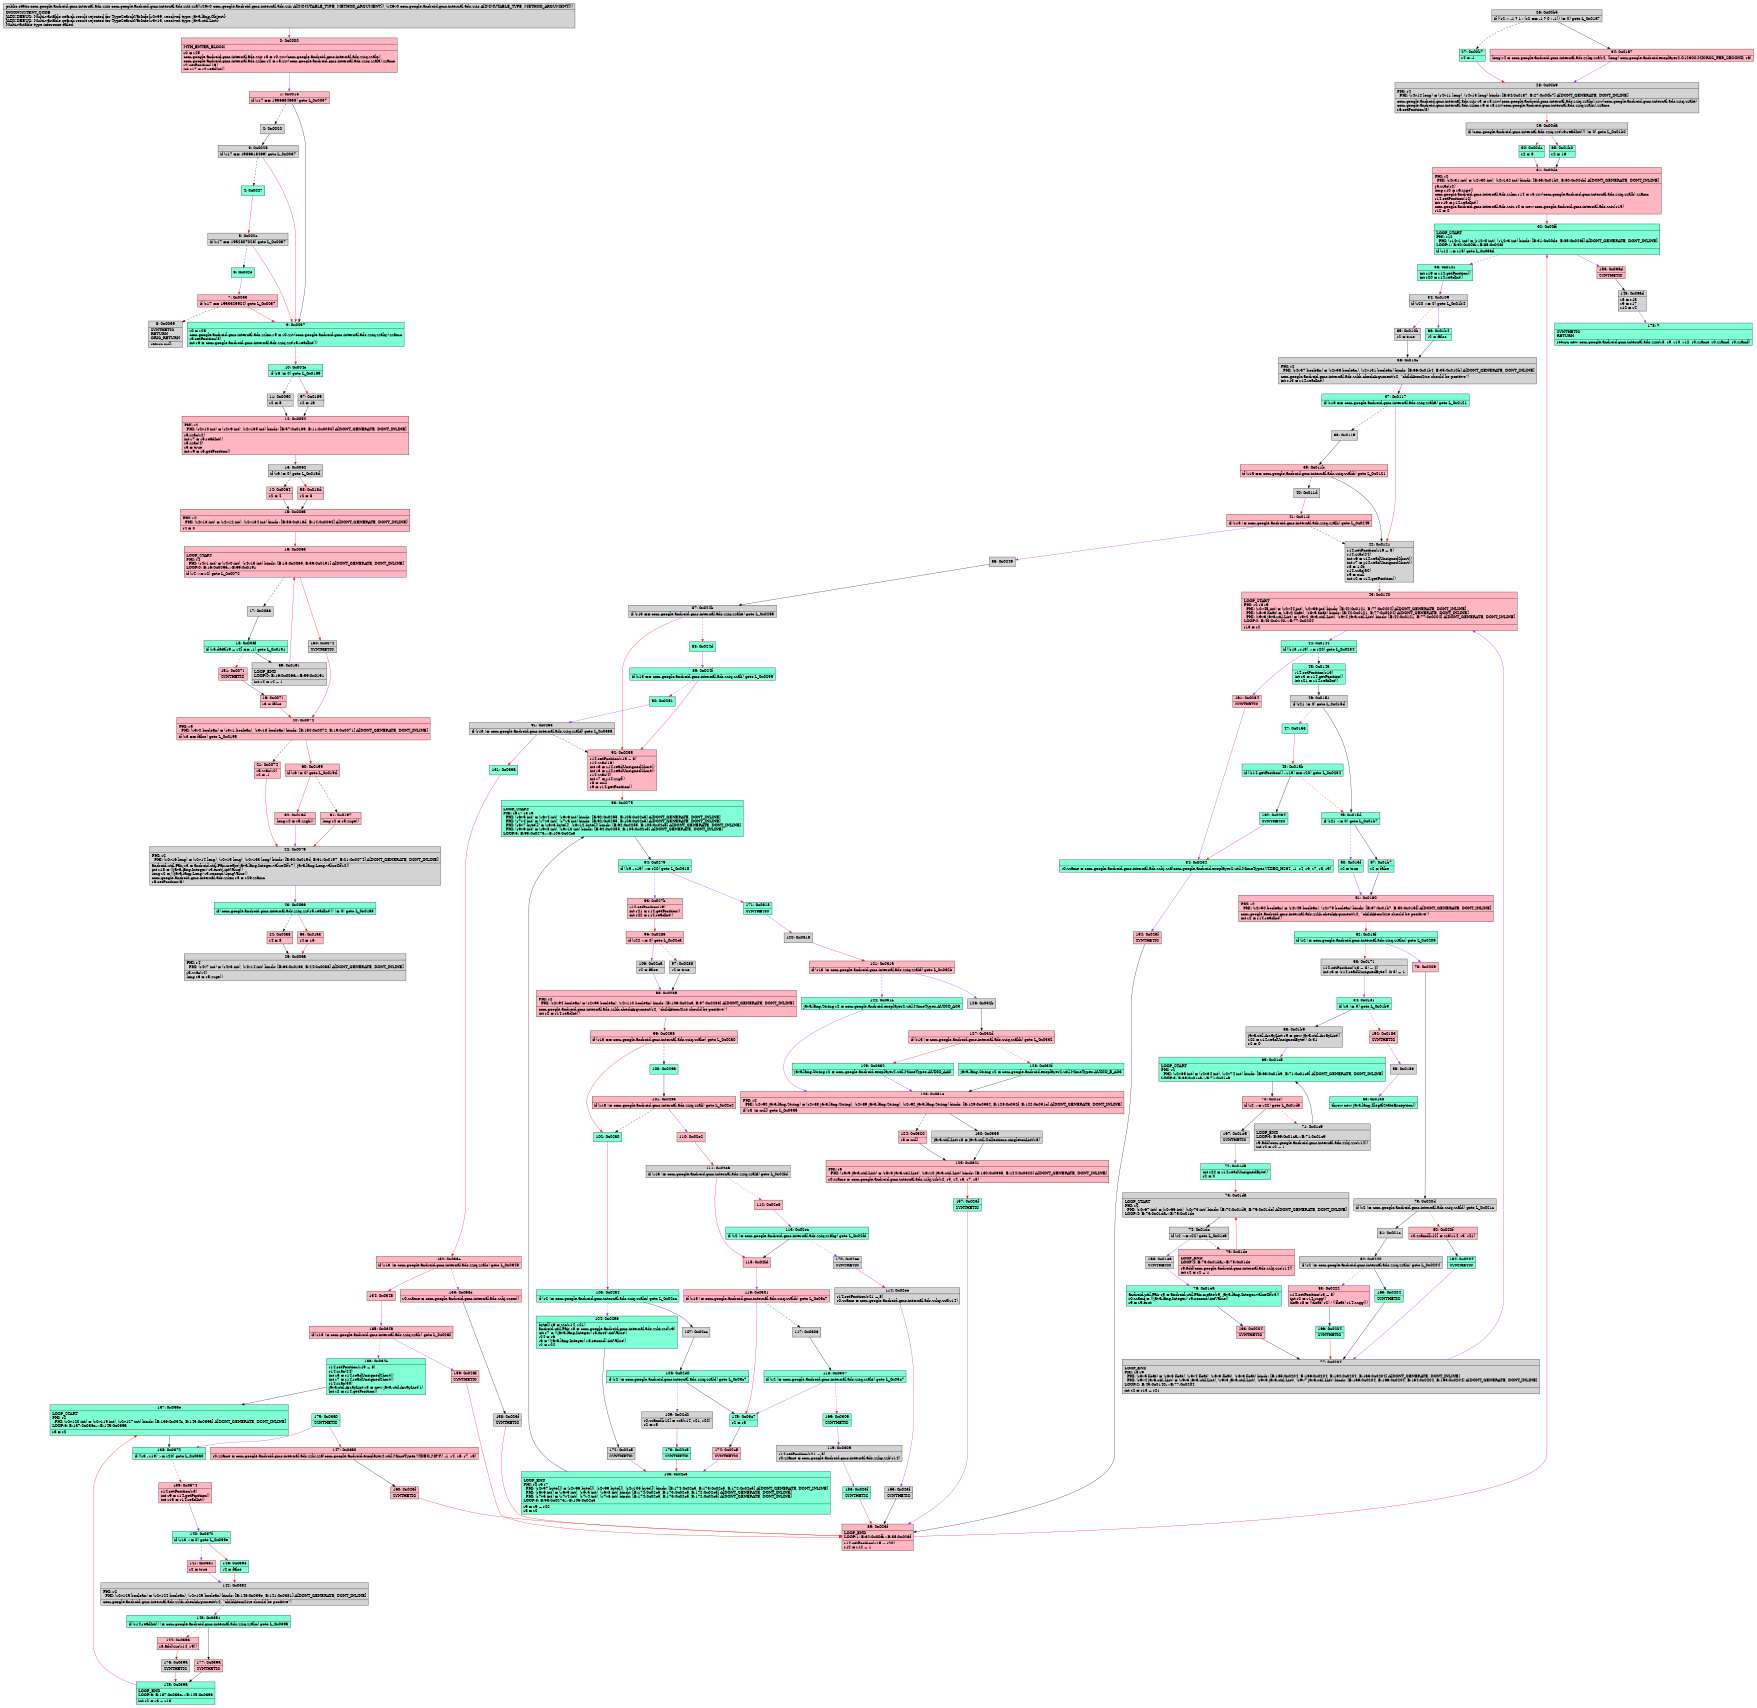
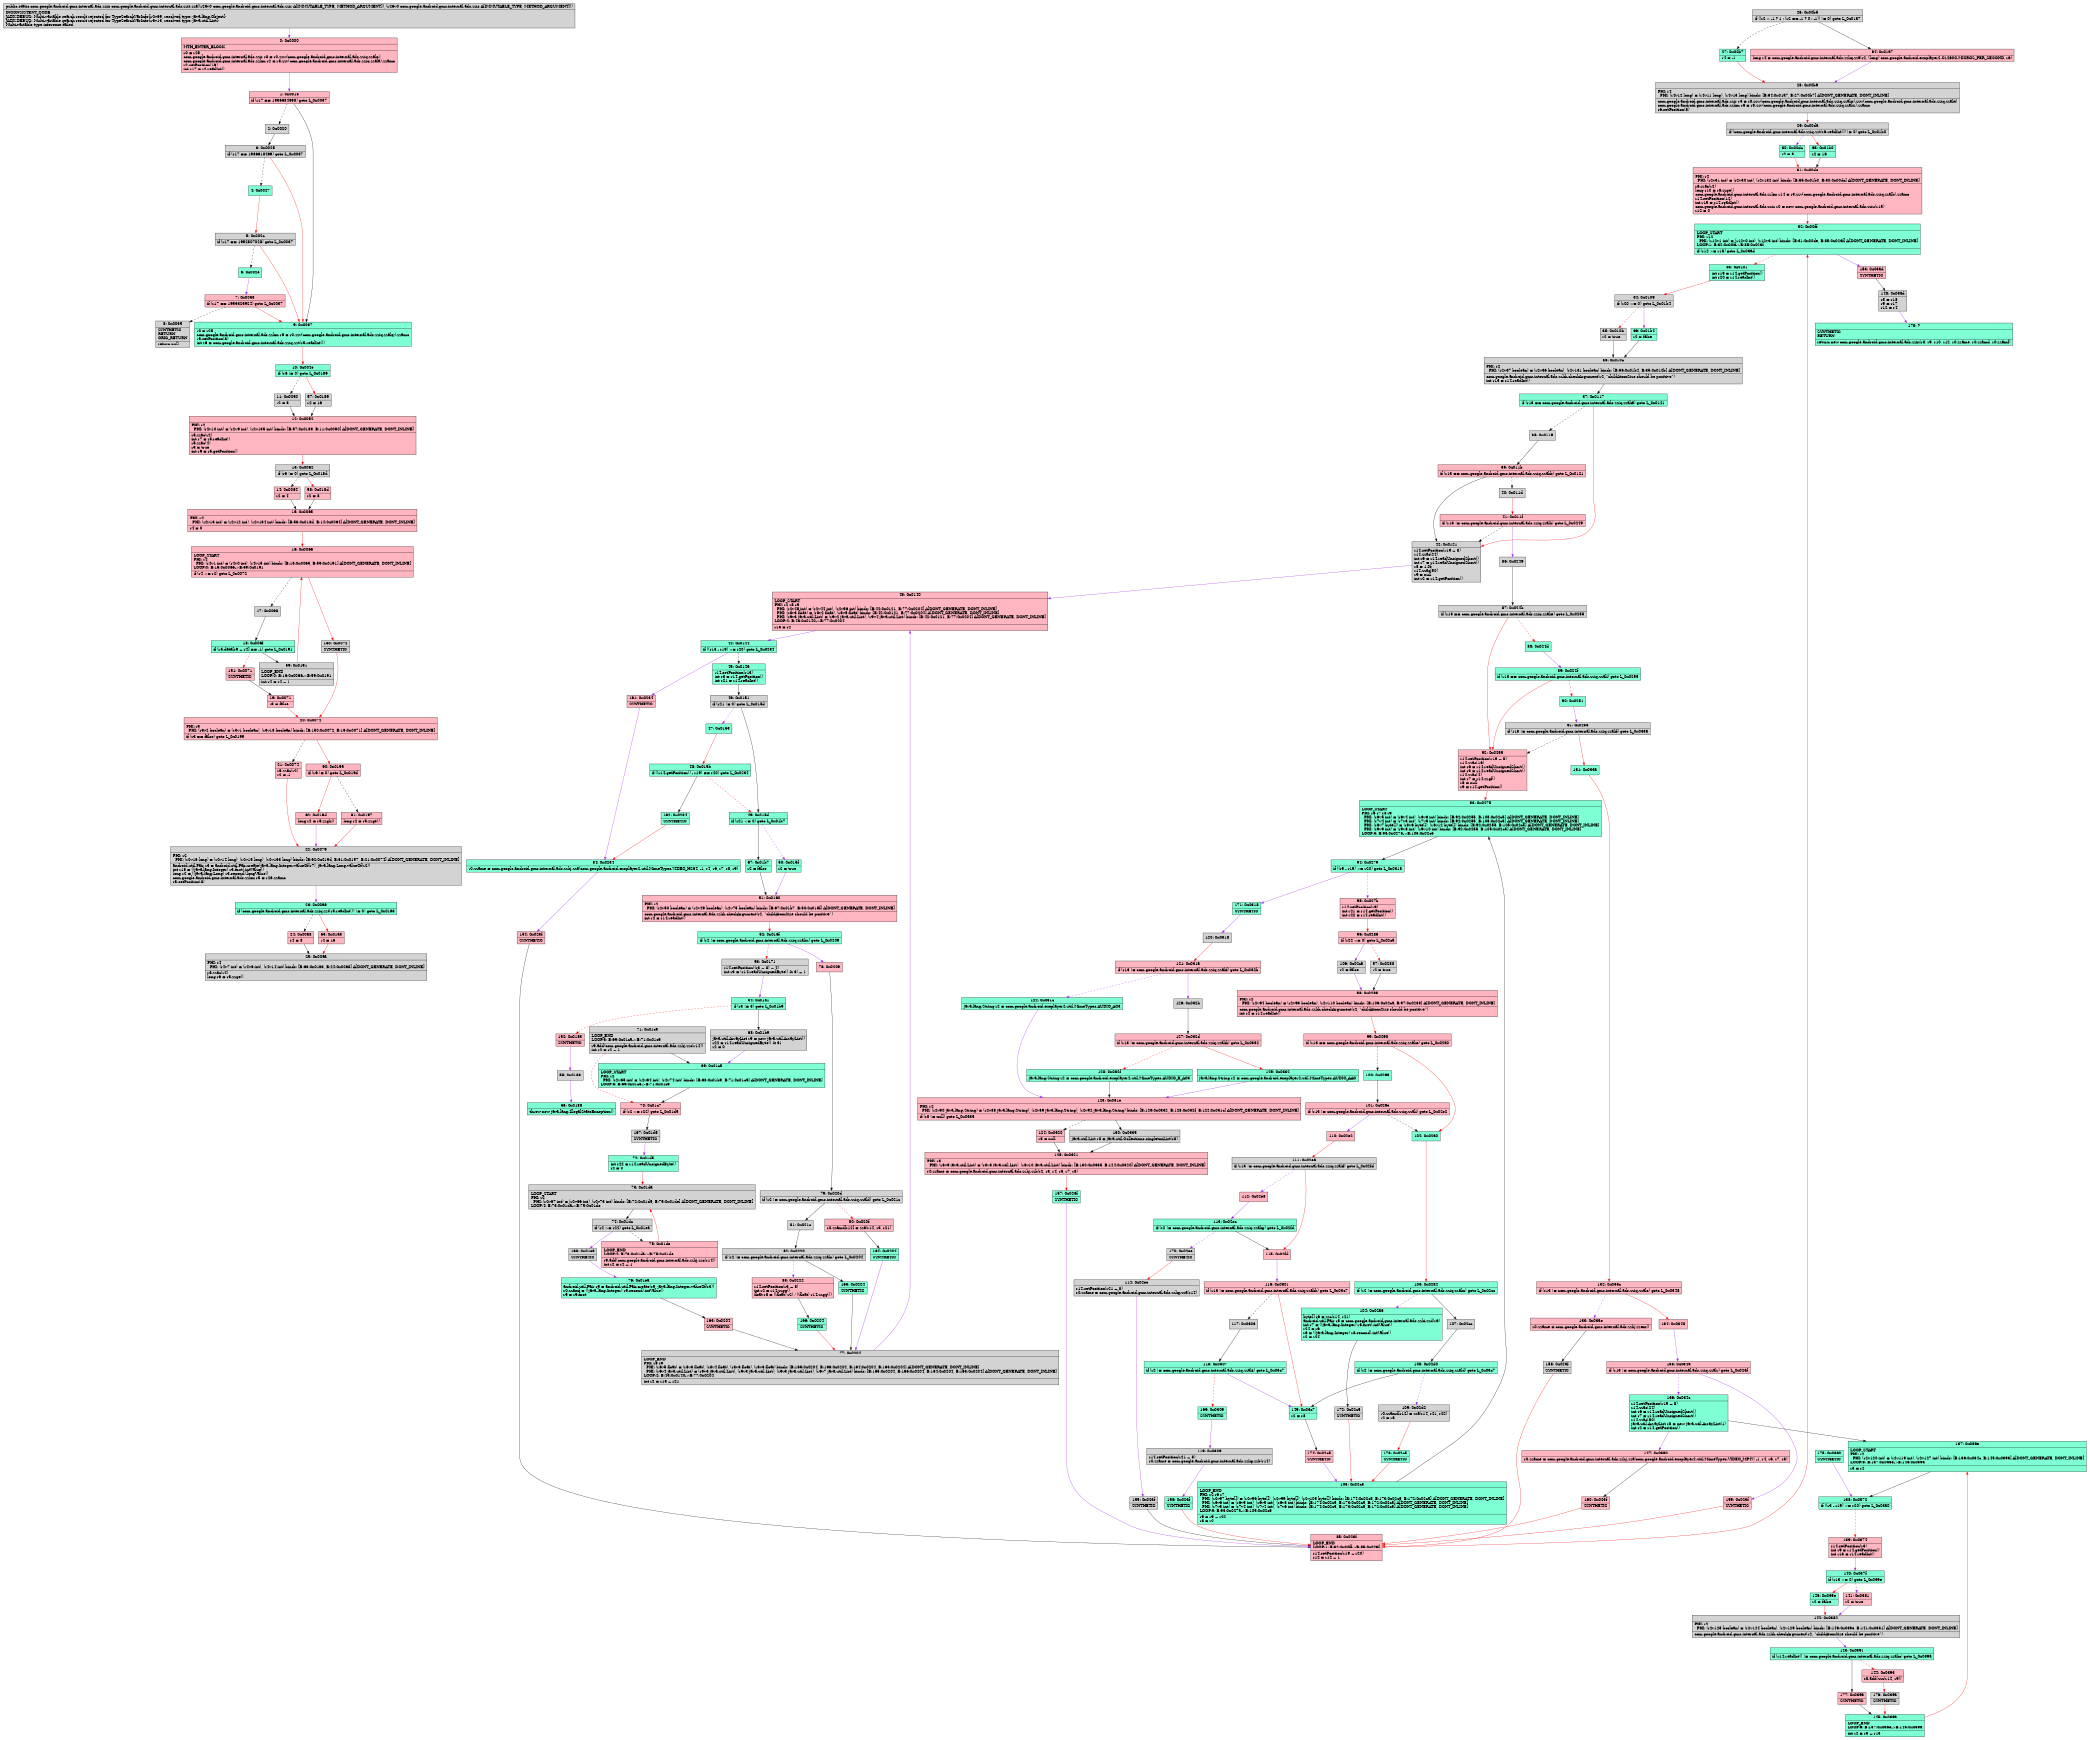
edge "70: 0x01c7" -> "71: 0x01c9": reversed
edge "175: 0x03a0" -> "147: 0x03a0": now "136: 0x034c" -> "147: 0x03a0"
